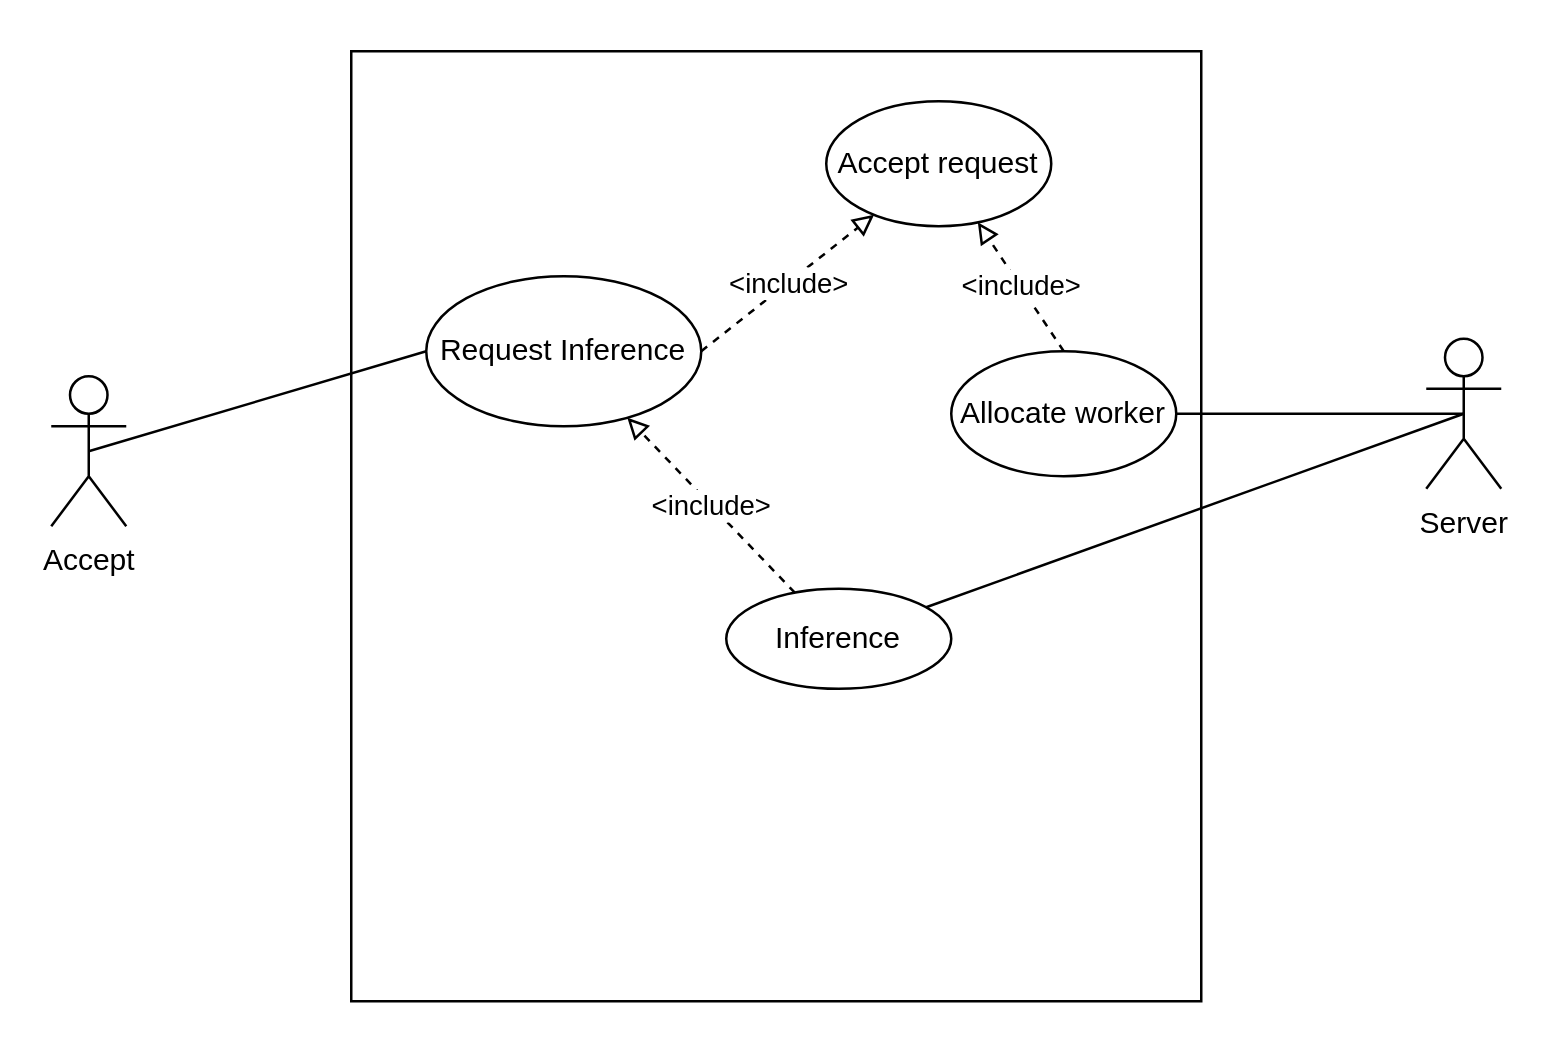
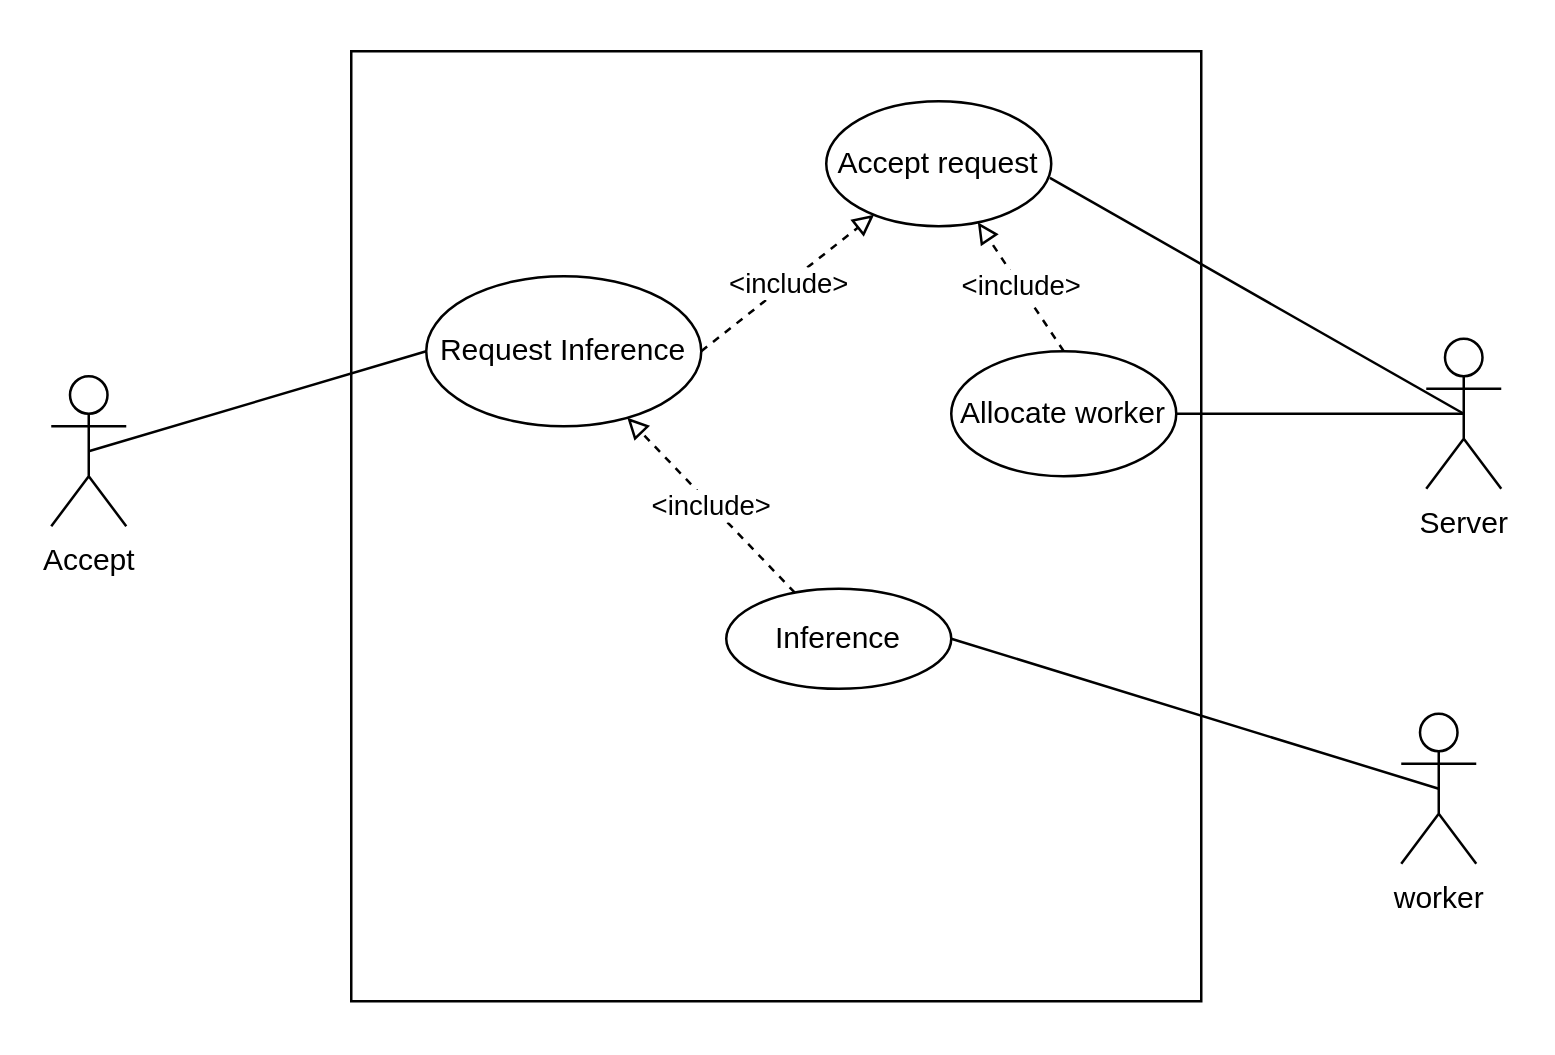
edge "Server" -- "Inference": now "Server" -- "Accept request"
edge "Inference" -- "worker": added
node "worker": added
